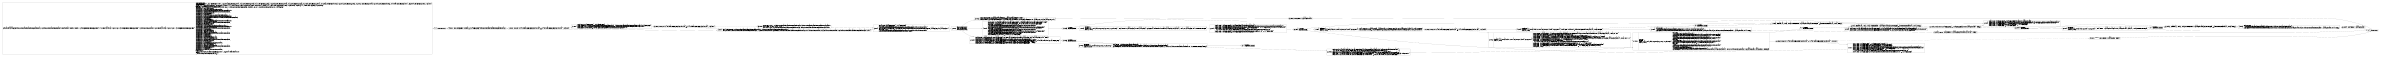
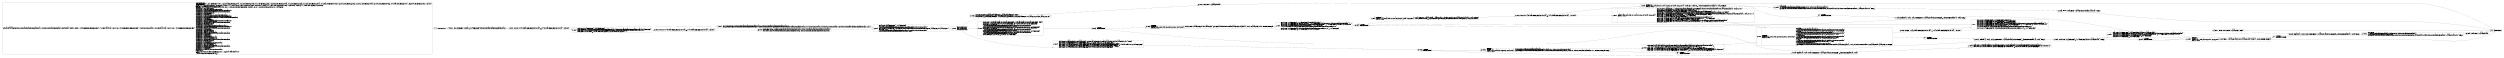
node "79: 0x00ae": added
